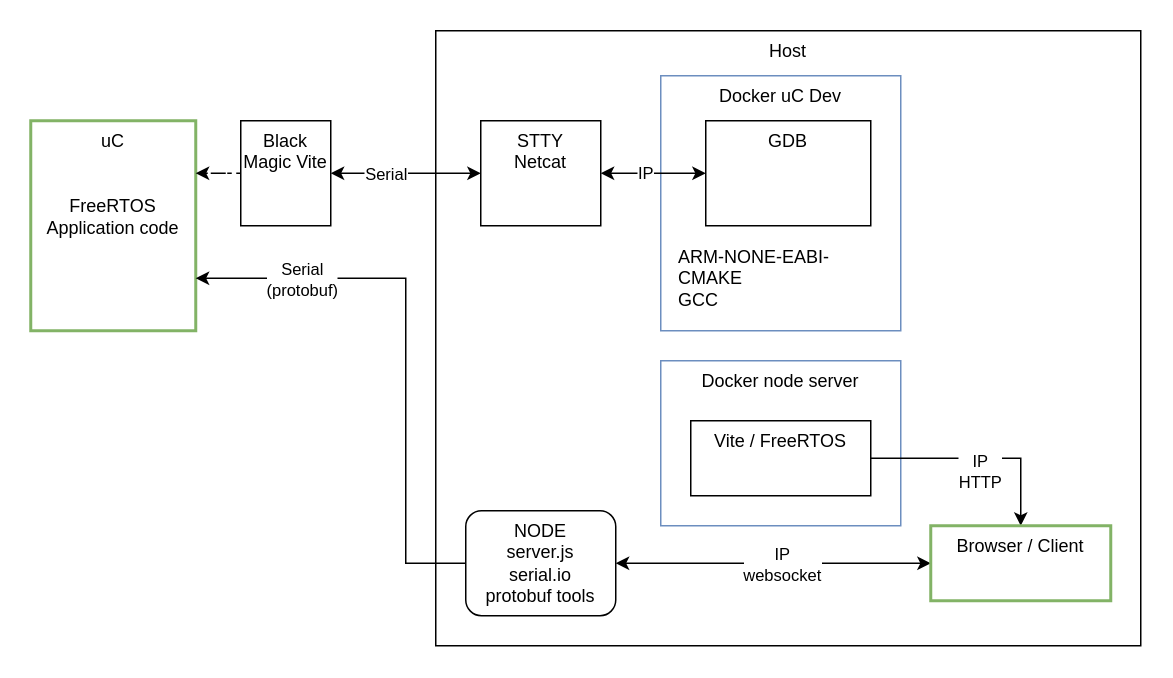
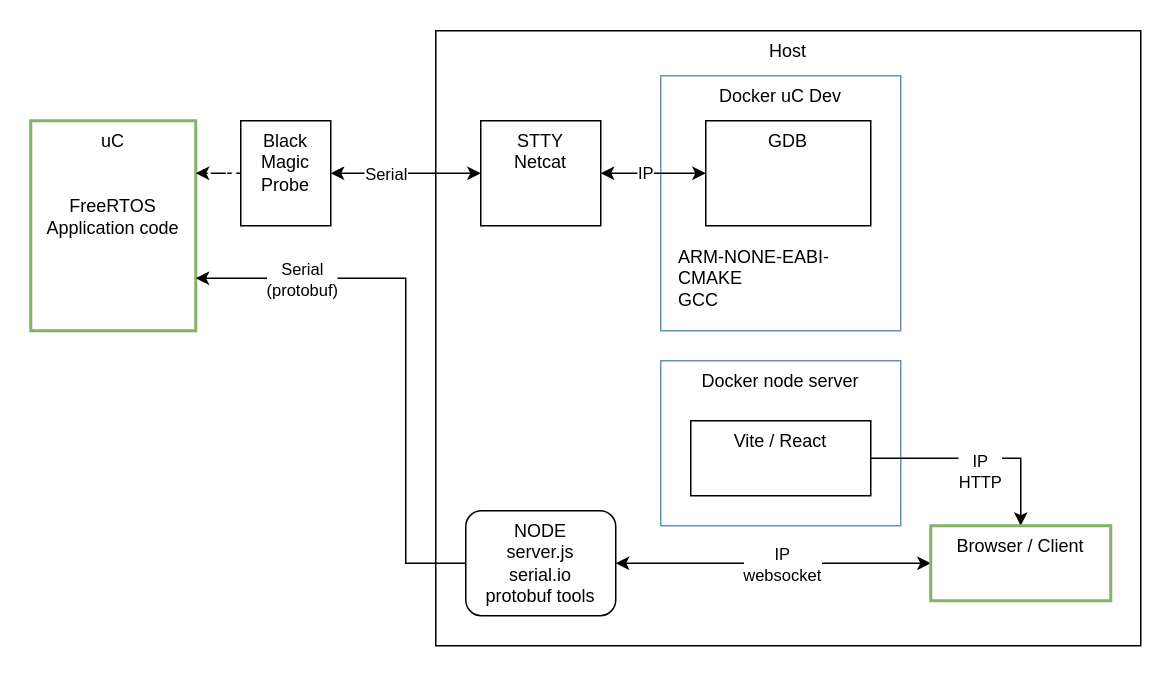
node "Black Magic Vite": label "Black Magic Vite" -> "Black Magic Probe"
node "Vite / FreeRTOS": label "Vite / FreeRTOS" -> "Vite / React"
